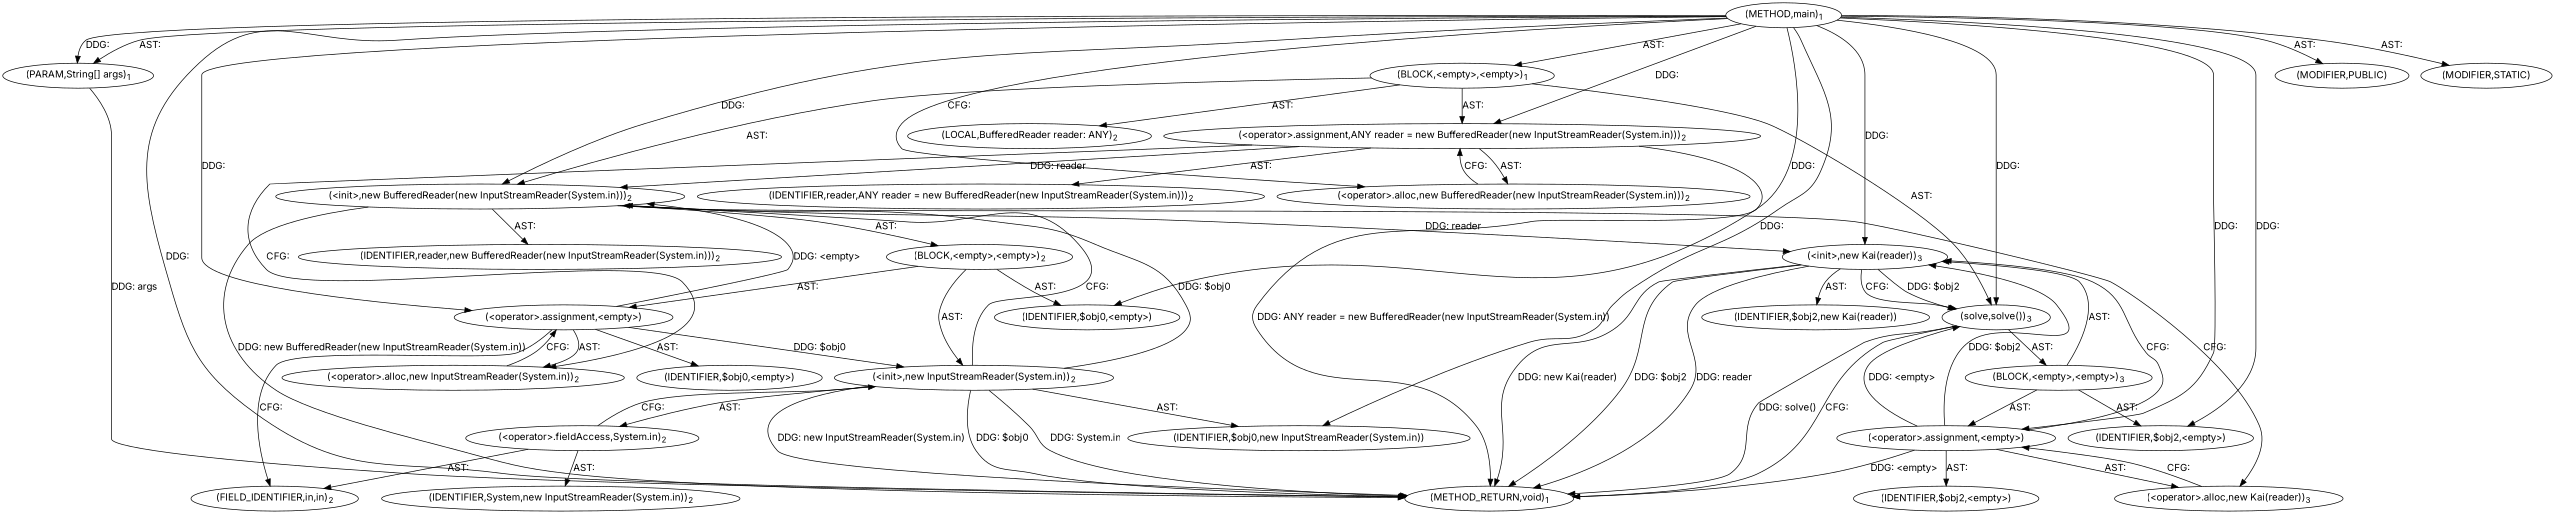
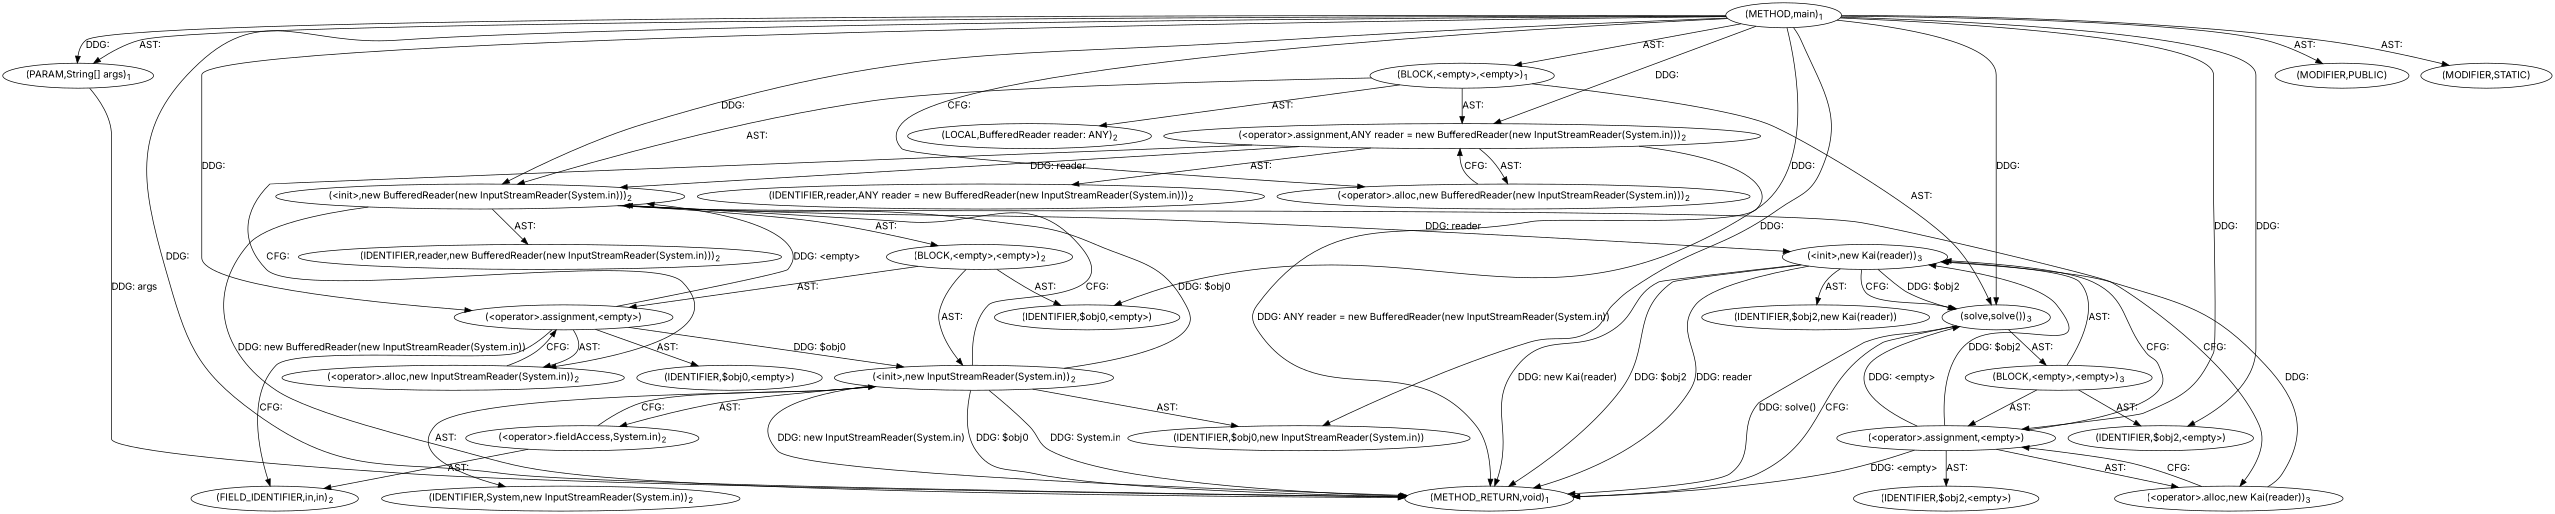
edge "(METHOD,main)" -> "(<init>,new Kai(reader))": now "(<operator>.alloc,new Kai(reader))" -> "(<init>,new Kai(reader))"
edge "(<operator>.fieldAccess,System.in)" -> "(IDENTIFIER,System,new InputStreamReader(System.in))": now "(<init>,new InputStreamReader(System.in))" -> "(IDENTIFIER,System,new InputStreamReader(System.in))"
